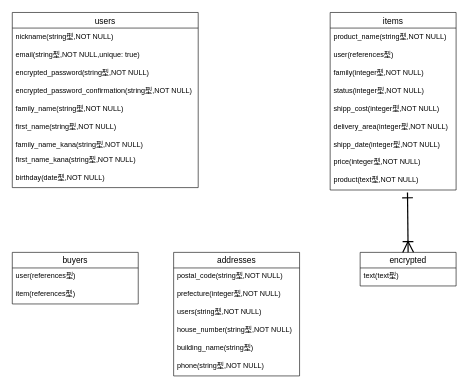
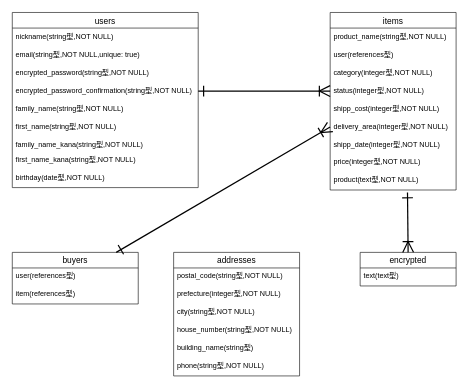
node "family(integer型,NOT NULL)": label "family(integer型,NOT NULL)" -> "category(integer型,NOT NULL)"
edge "encrypted_password_confirmation(string型,NOT NULL)" -- "status(integer型,NOT NULL)": added
edge "delivery_area(integer型,NOT NULL)" -- "buyers": added
node "users(string型,NOT NULL)": label "users(string型,NOT NULL)" -> "city(string型,NOT NULL)"
